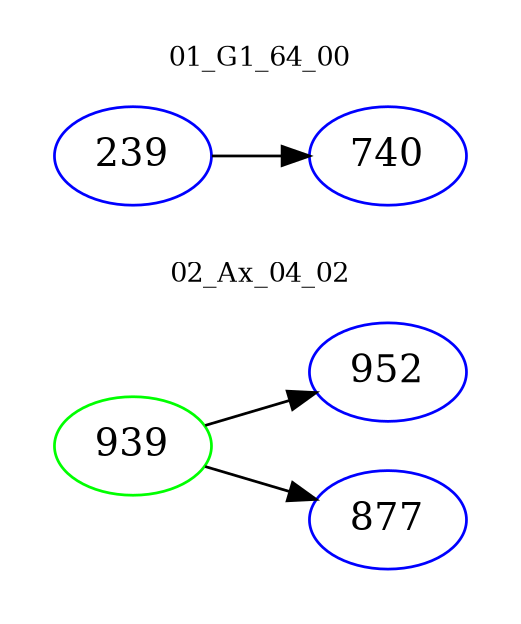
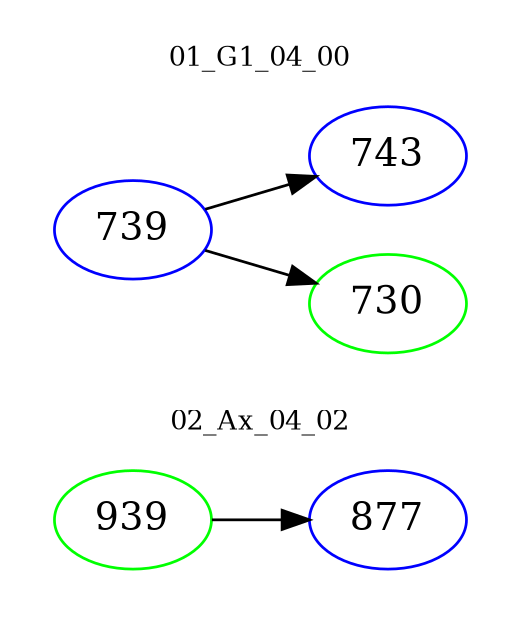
cluster "01_G1_64_00": label "01_G1_64_00" -> "01_G1_04_00"
node "239": label "239" -> "739"
node "740": label "740" -> "743"
node "730": added
node "952": removed
